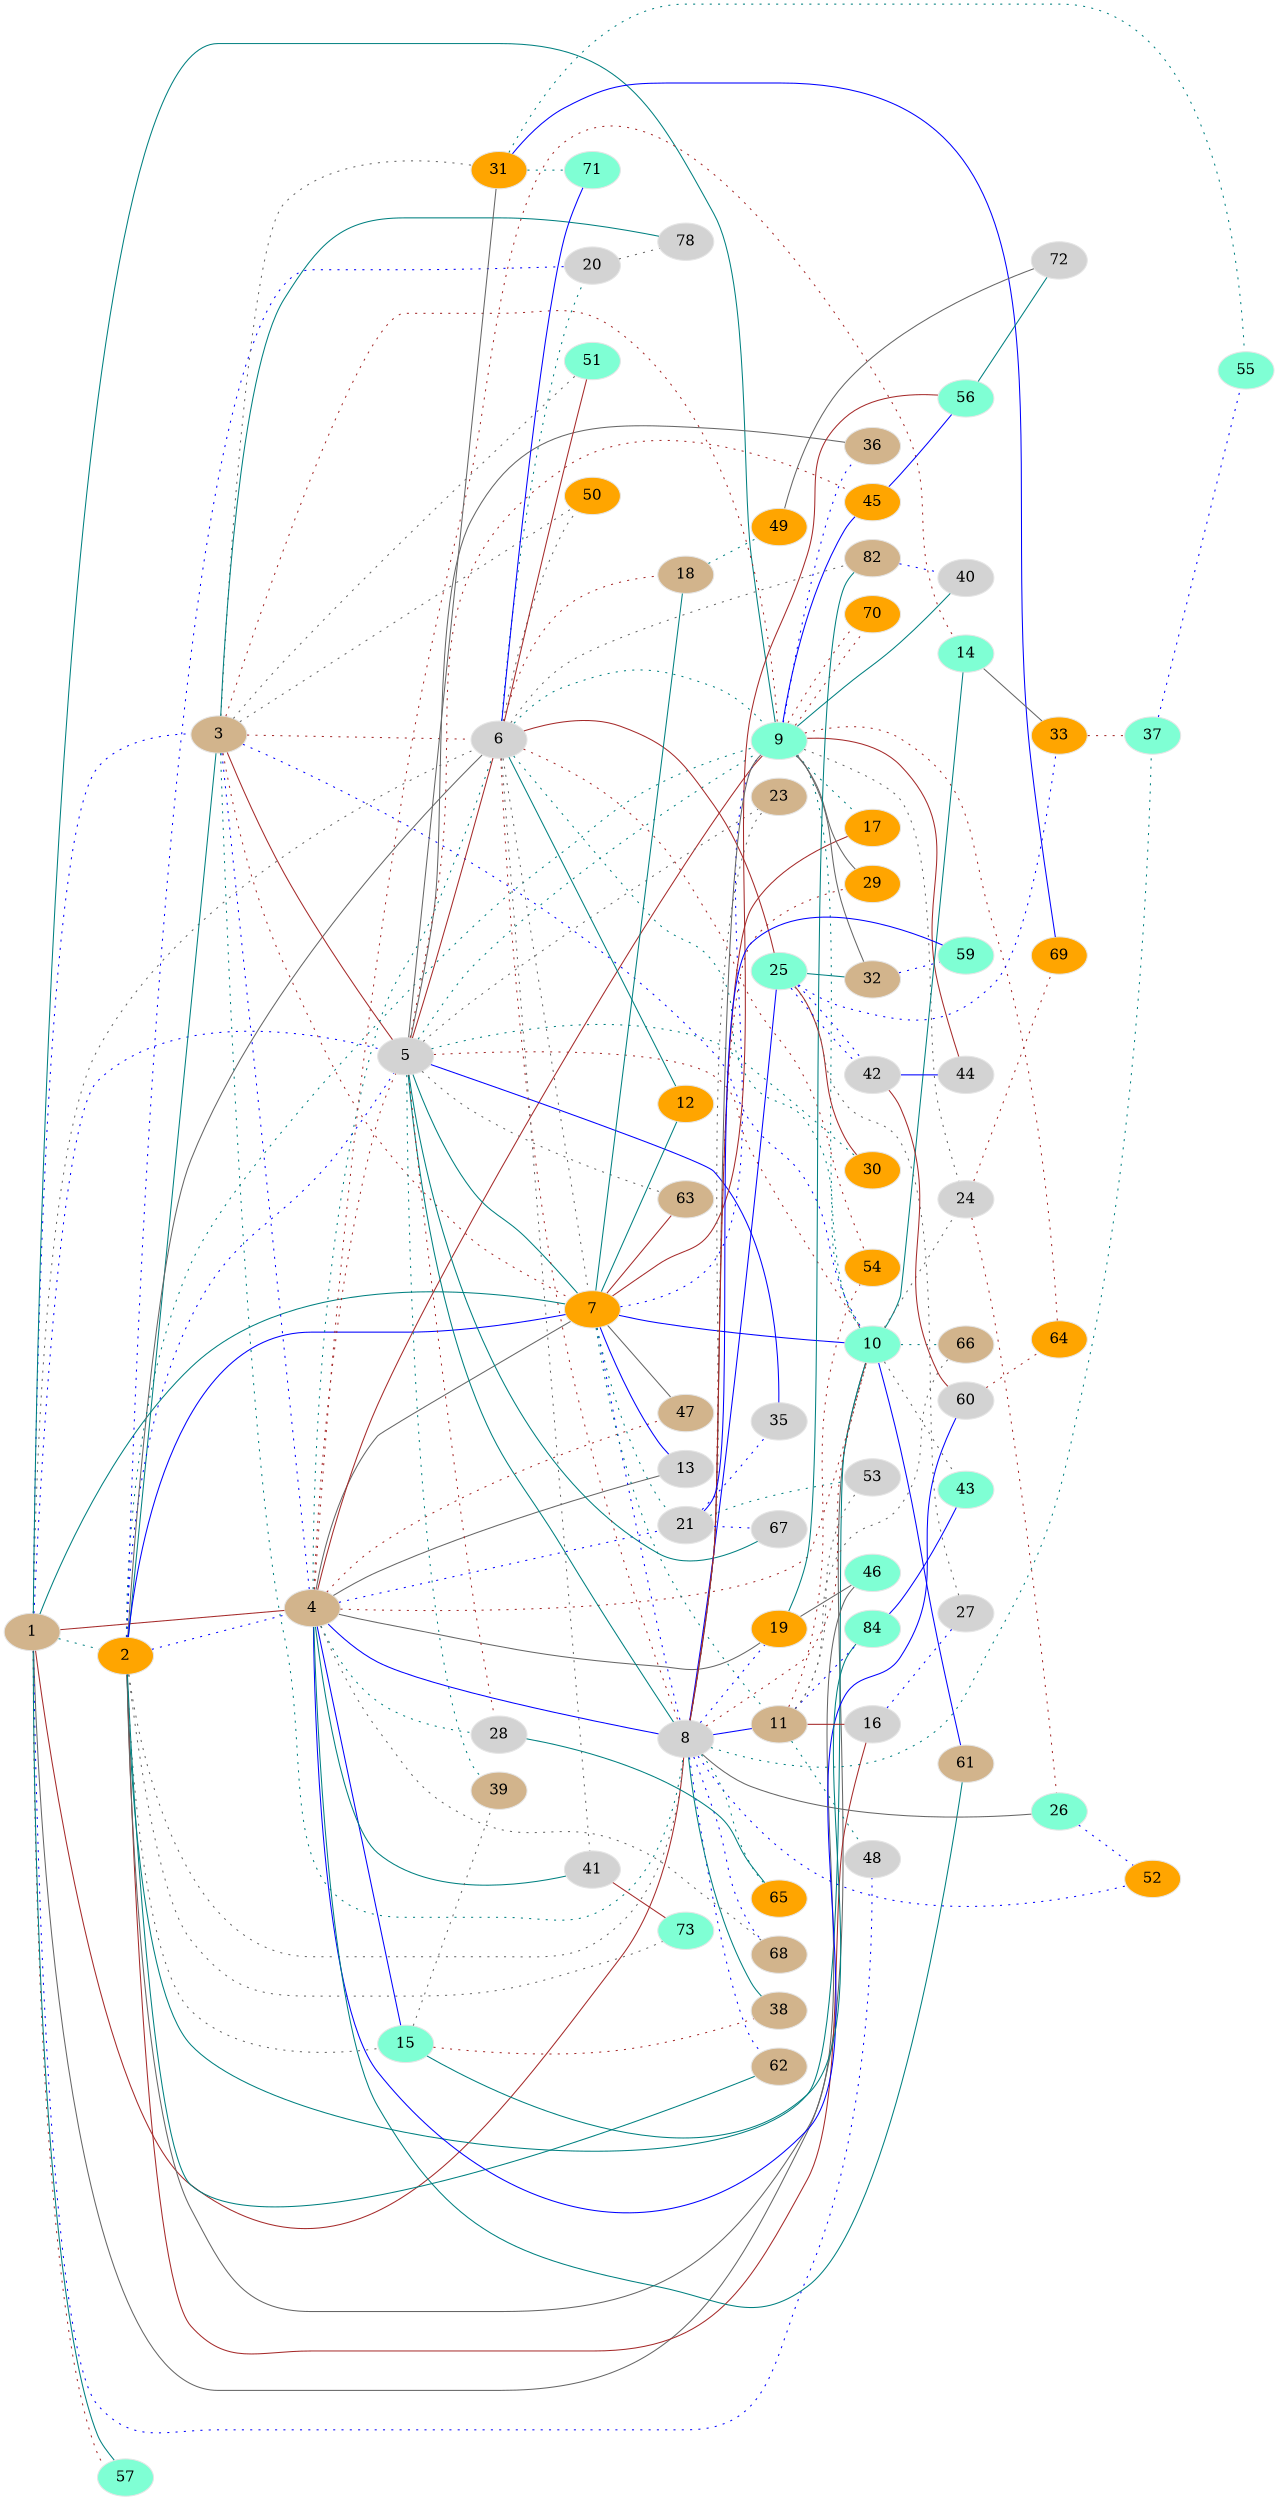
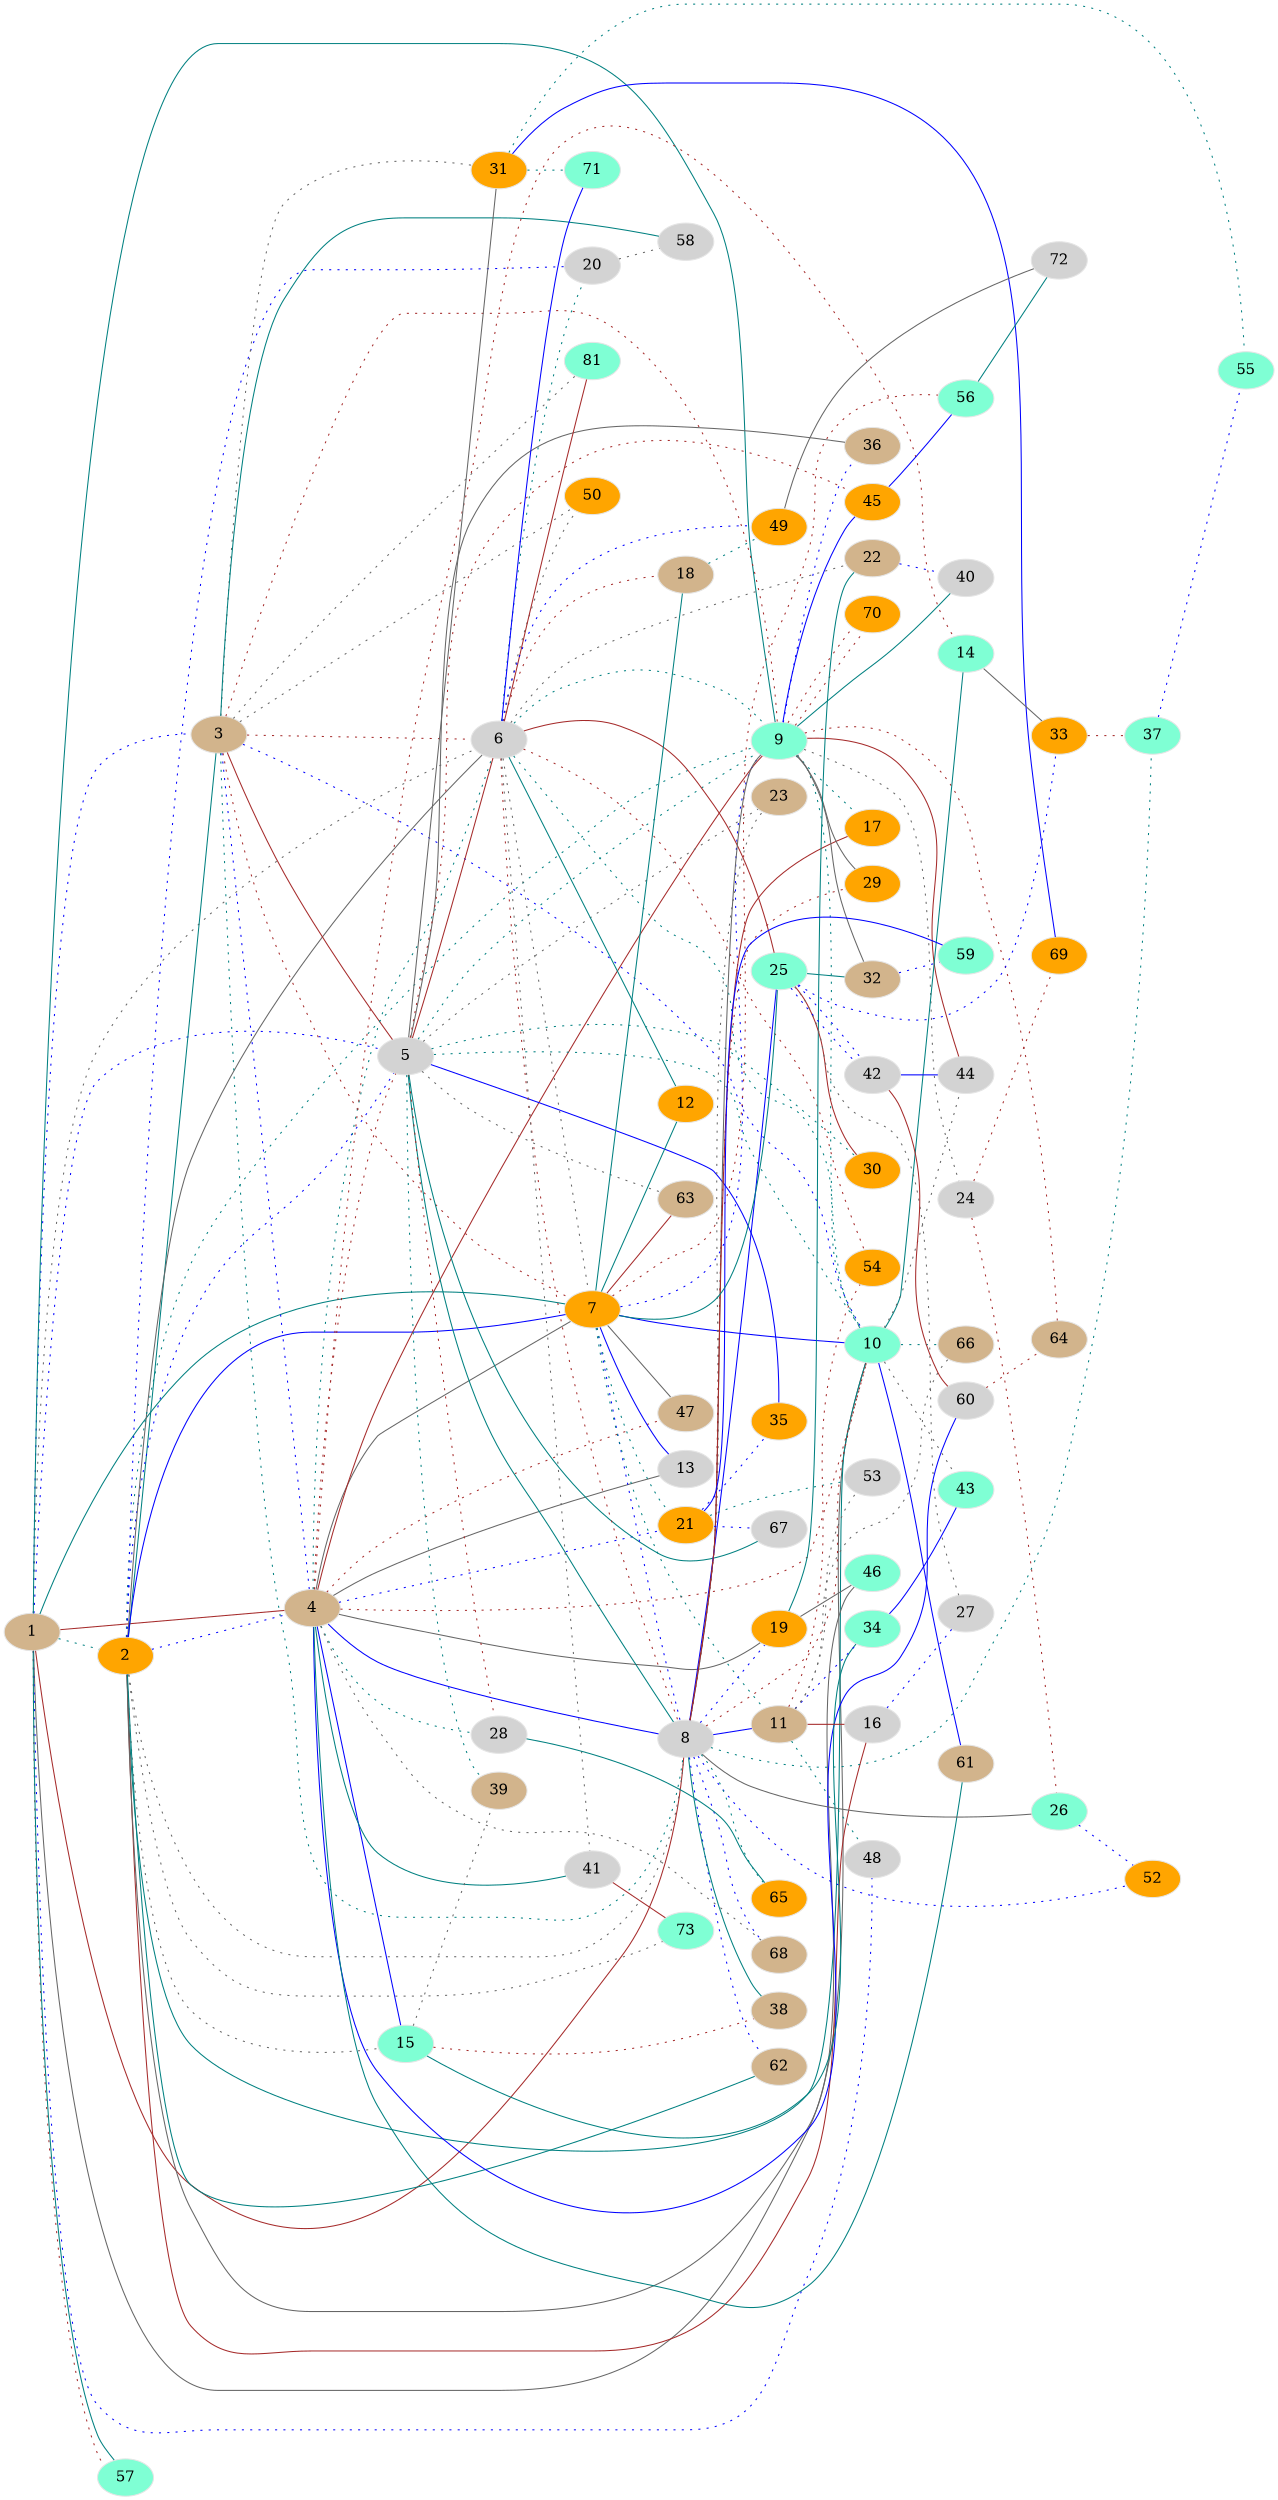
node "78": label "78" -> "58"
node "51": label "51" -> "81"
node "82": label "82" -> "22"
edge "49" -- "6": added
edge "56" -- "7": style solid -> dotted
edge "5" -- "10": color brown -> teal
edge "5" -- "7": now "25" -- "7"
edge "24" -- "10": now "44" -- "10"
node "64": fillcolor orange -> tan
node "35": fillcolor lightgrey -> orange
node "21": fillcolor lightgrey -> orange
node "84": label "84" -> "34"
